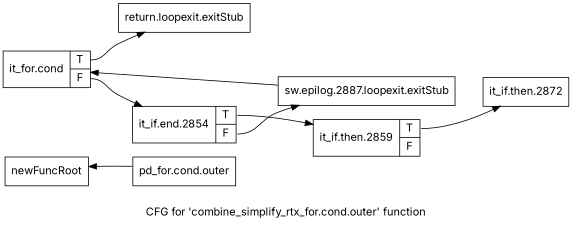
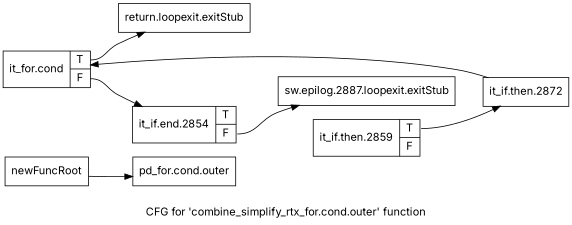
edge "sw.epilog.2887.loopexit.exitStub" -> "it_for.cond": now "it_if.then.2872" -> "it_for.cond"
edge "it_if.end.2854" -> "it_if.then.2859": removed
edge "pd_for.cond.outer" -> "newFuncRoot": reversed
